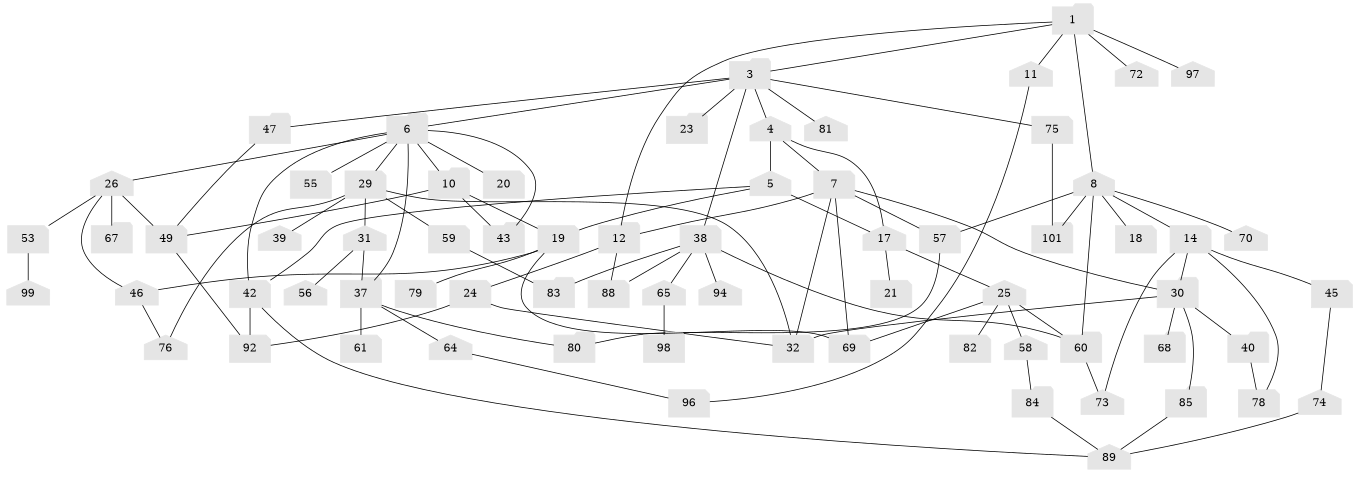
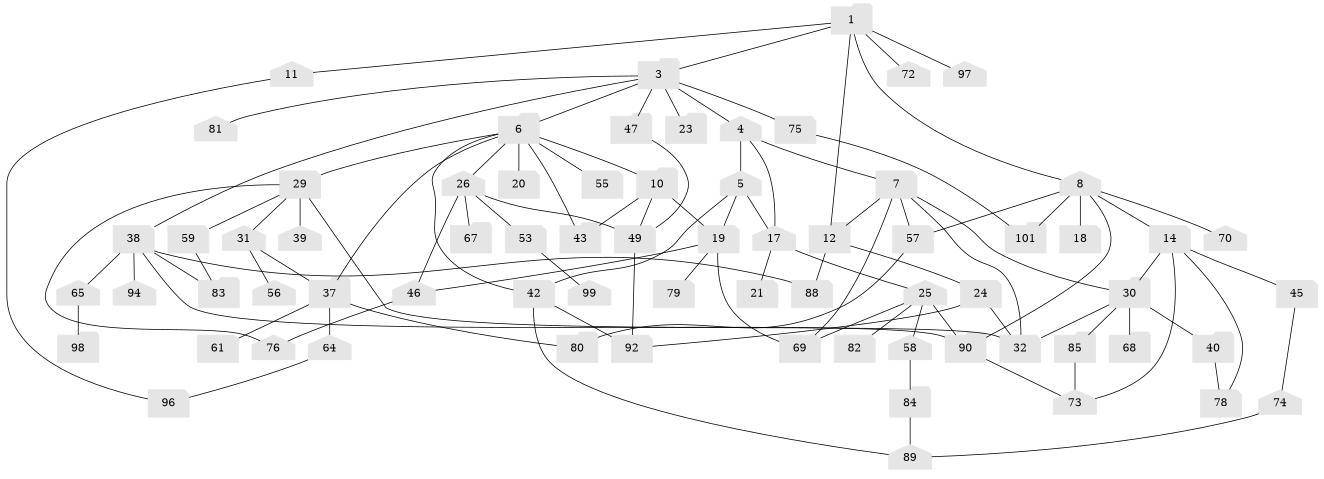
node "60": label "60" -> "90"
edge "85" -- "89": now "85" -- "73"
